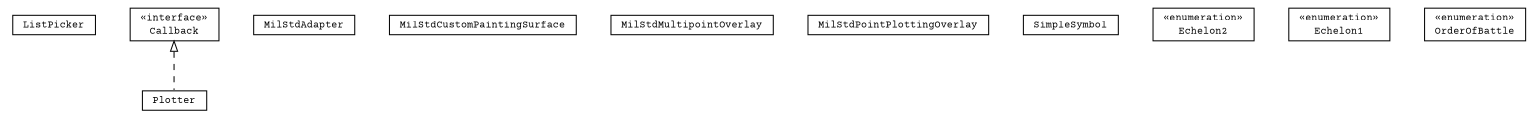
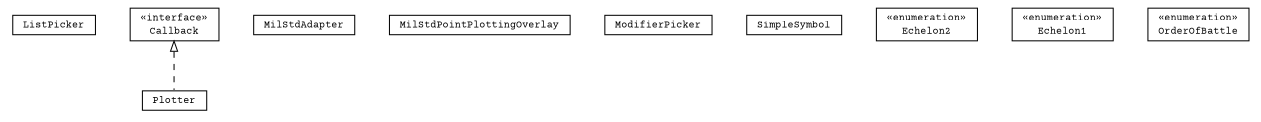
node "MilStdCustomPaintingSurface": removed
node "ModifierPicker": added
node "MilStdMultipointOverlay": removed
